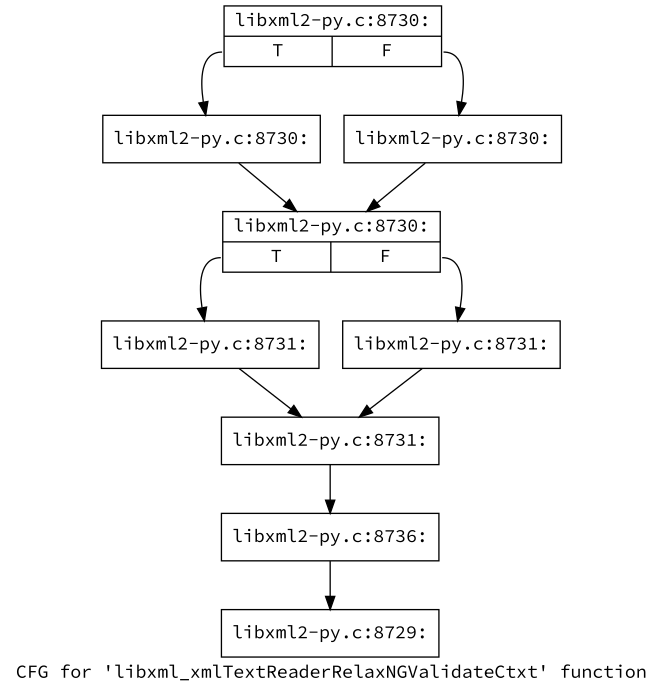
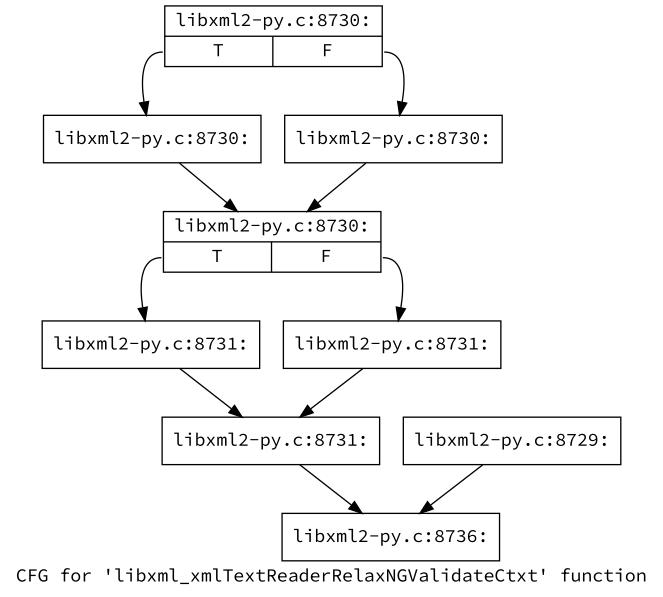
edge "libxml2-py.c:8736:" -> "libxml2-py.c:8729:": reversed
